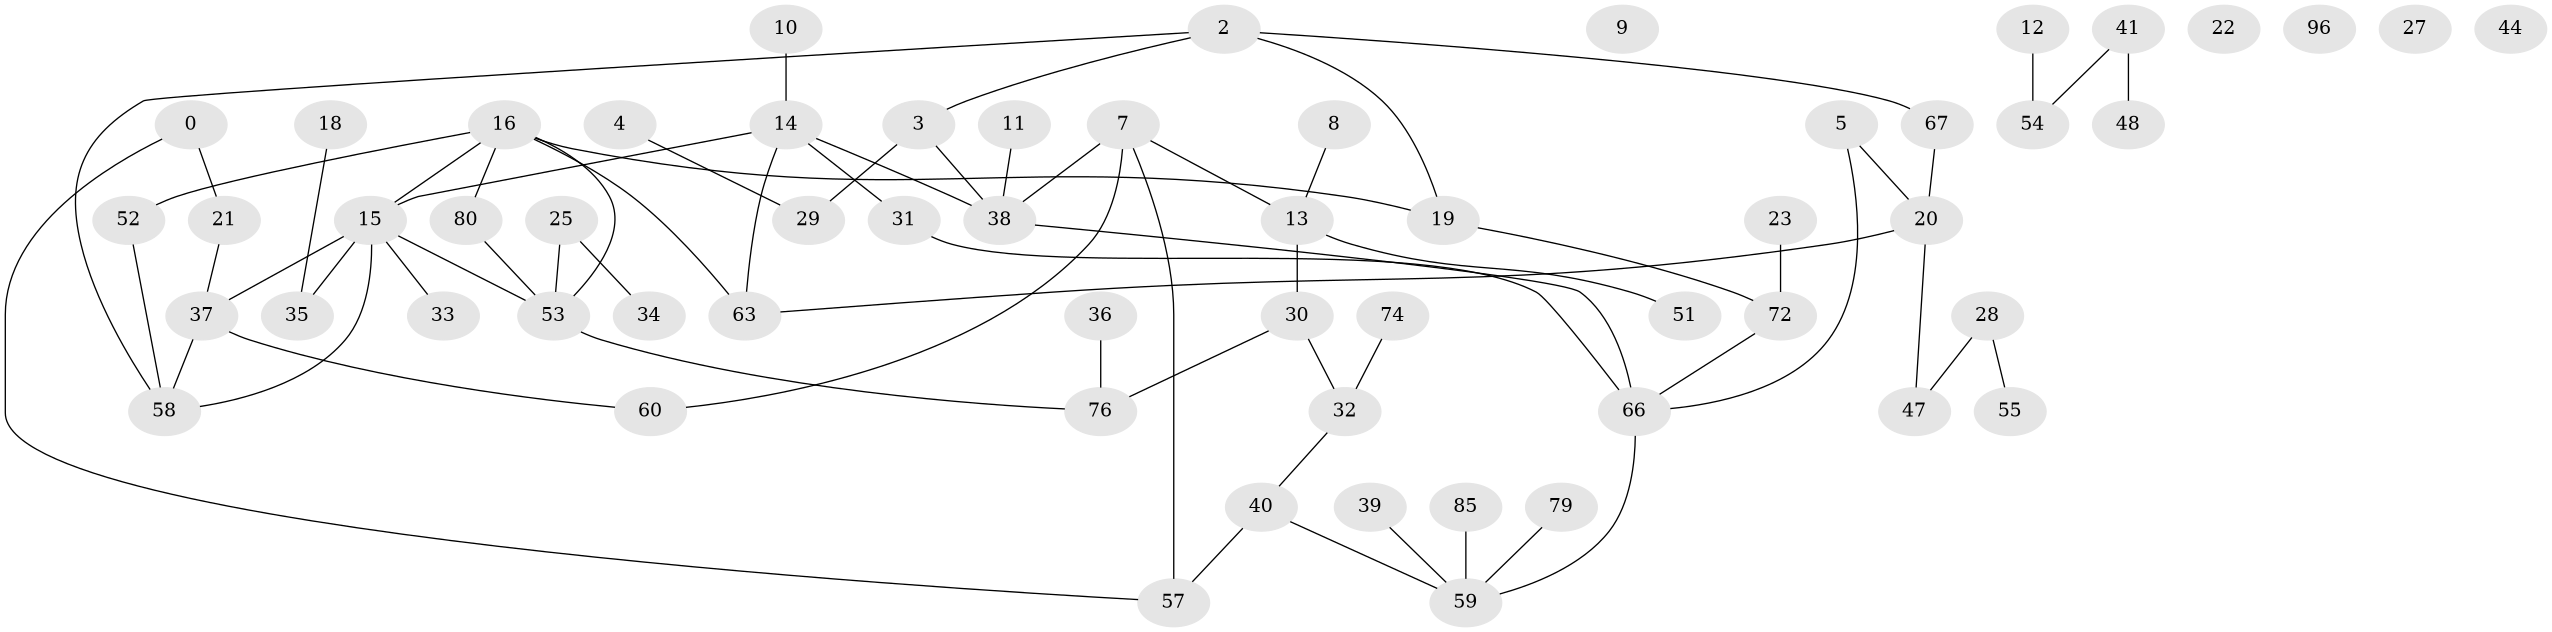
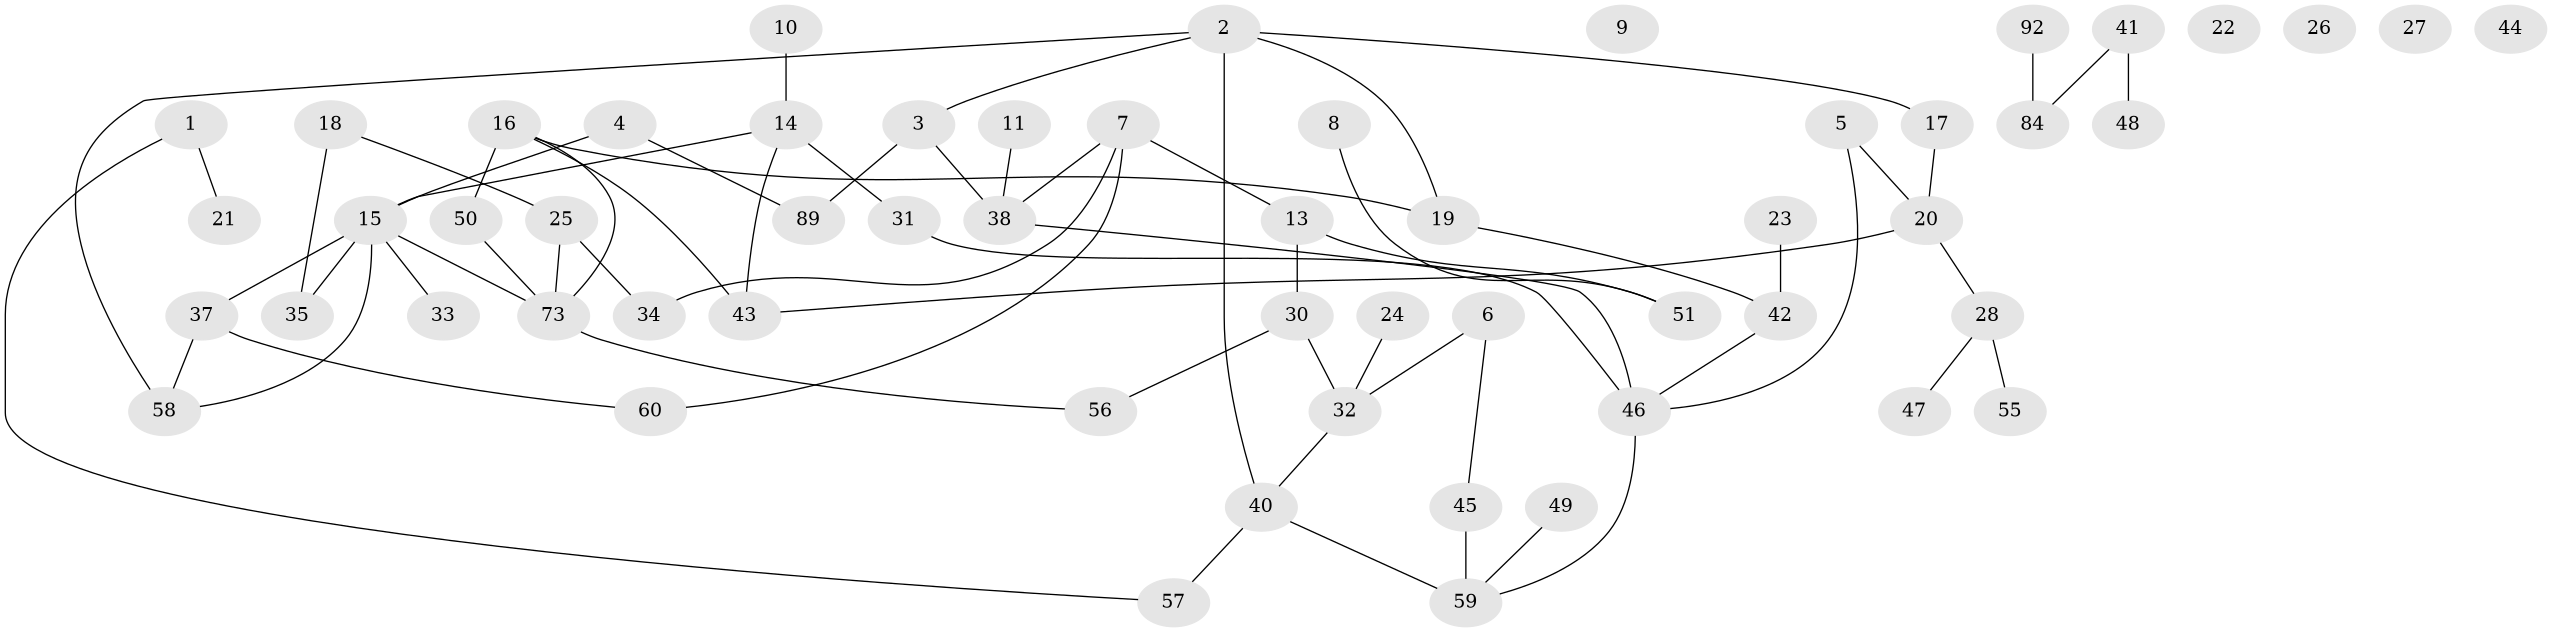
node "12": label "12" -> "92"
node "96": label "96" -> "26"
node "0": label "0" -> "1"
node "67": label "67" -> "17"
node "54": label "54" -> "84"
edge "18" -- "25": added
edge "14" -- "38": removed
edge "16" -- "15": now "4" -- "15"
edge "8" -- "13": now "8" -- "51"
node "52": removed
node "80": label "80" -> "50"
node "29": label "29" -> "89"
edge "21" -- "37": removed
edge "2" -- "40": added
node "53": label "53" -> "73"
node "63": label "63" -> "43"
node "36": removed
node "74": label "74" -> "24"
node "6": added
node "72": label "72" -> "42"
edge "20" -- "47": now "20" -- "28"
edge "7" -- "57": now "7" -- "34"
node "76": label "76" -> "56"
node "66": label "66" -> "46"
node "39": removed
node "85": label "85" -> "45"
node "79": label "79" -> "49"
